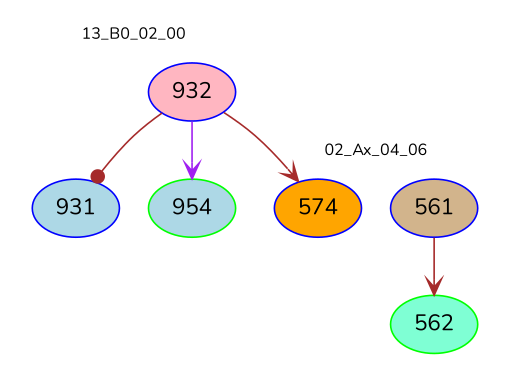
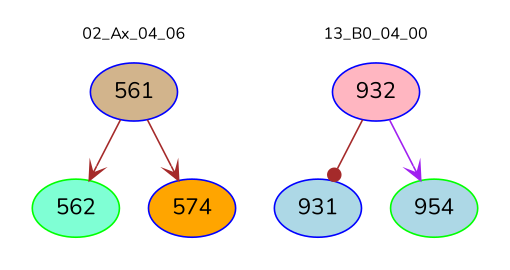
cluster "13_B0_02_00": label "13_B0_02_00" -> "13_B0_04_00"
edge "932" -> "574": now "561" -> "574"
